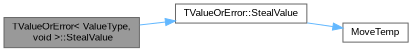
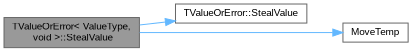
edge "TValueOrError::StealValue" -> "MoveTemp": now "TValueOrError< ValueType, void >::StealValue" -> "MoveTemp"
